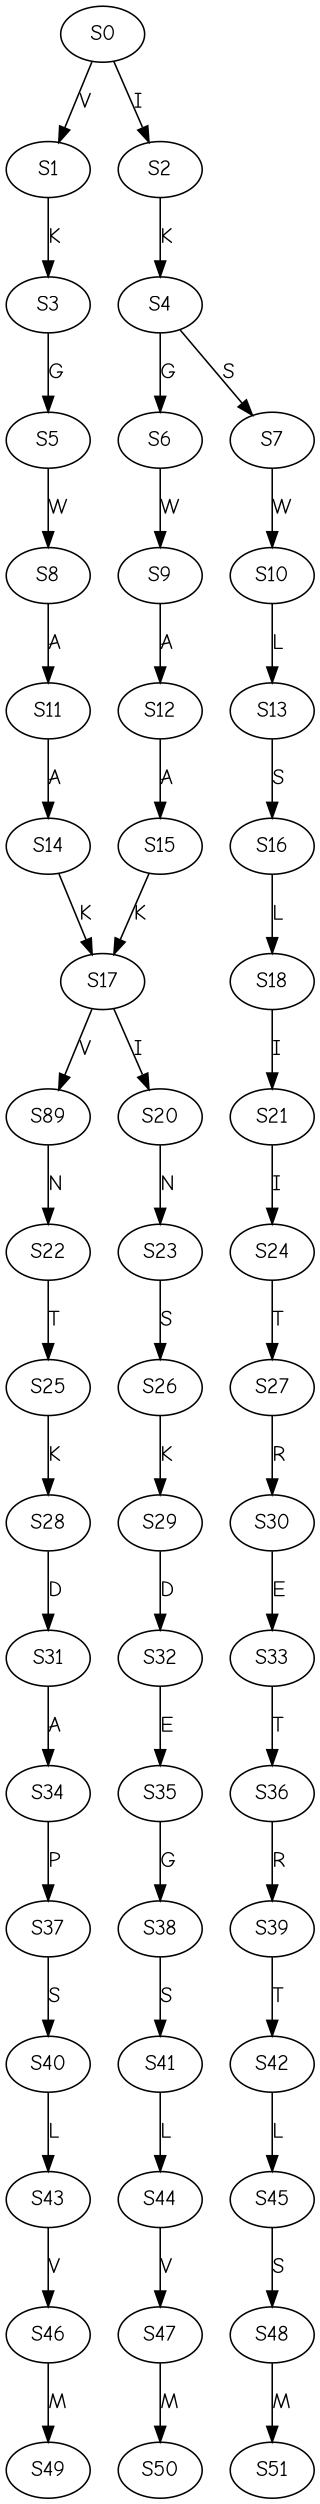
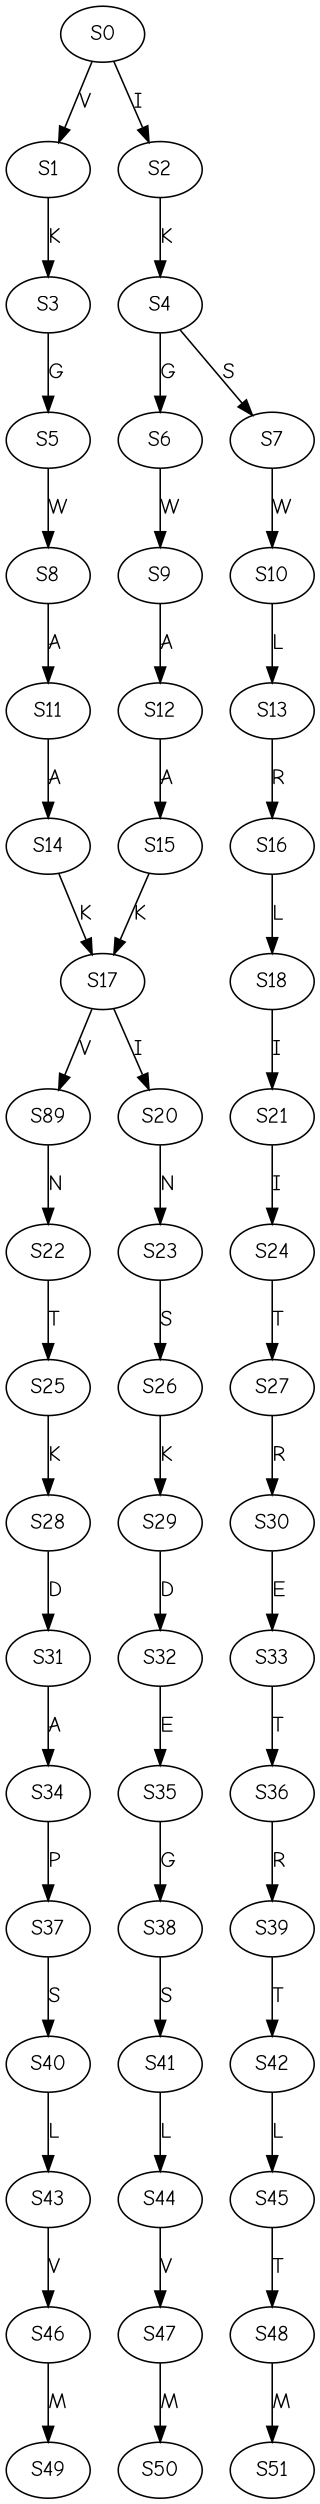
edge "S13" -> "S16": label "S" -> "R"
edge "S45" -> "S48": label "S" -> "T"
